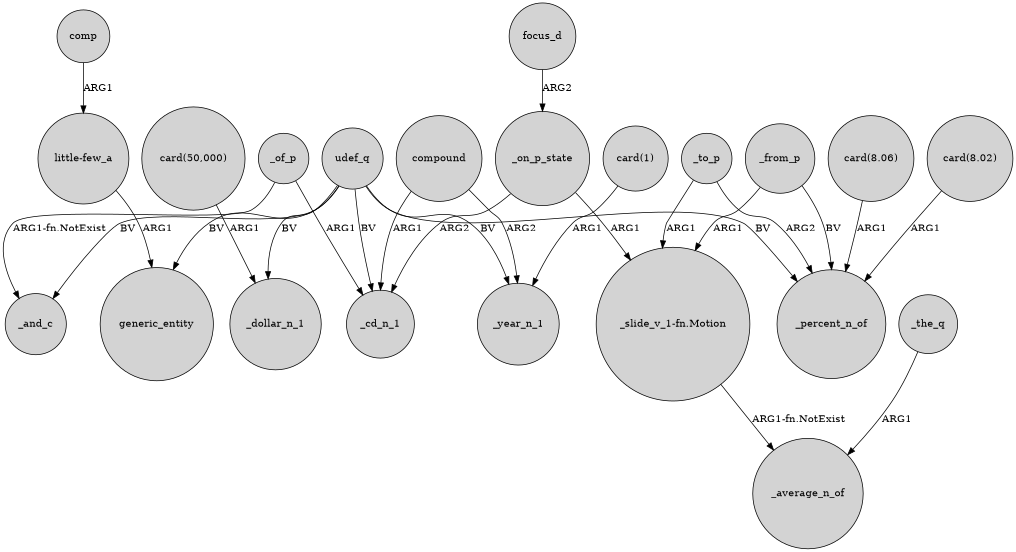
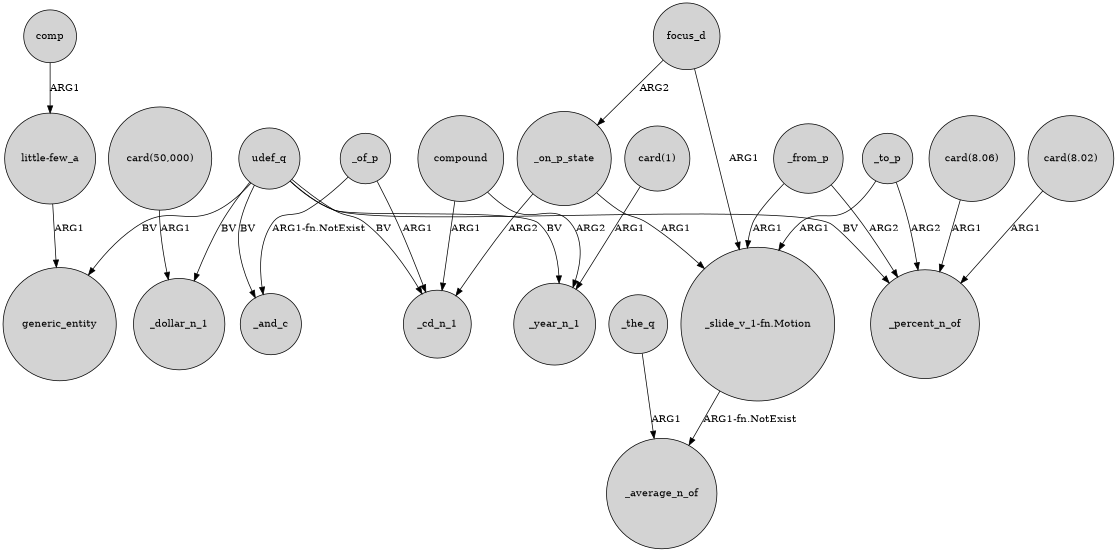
edge "focus_d" -> "_slide_v_1-fn.Motion": added, label "ARG1"
edge "_from_p" -> "_percent_n_of": label "BV" -> "ARG2"
